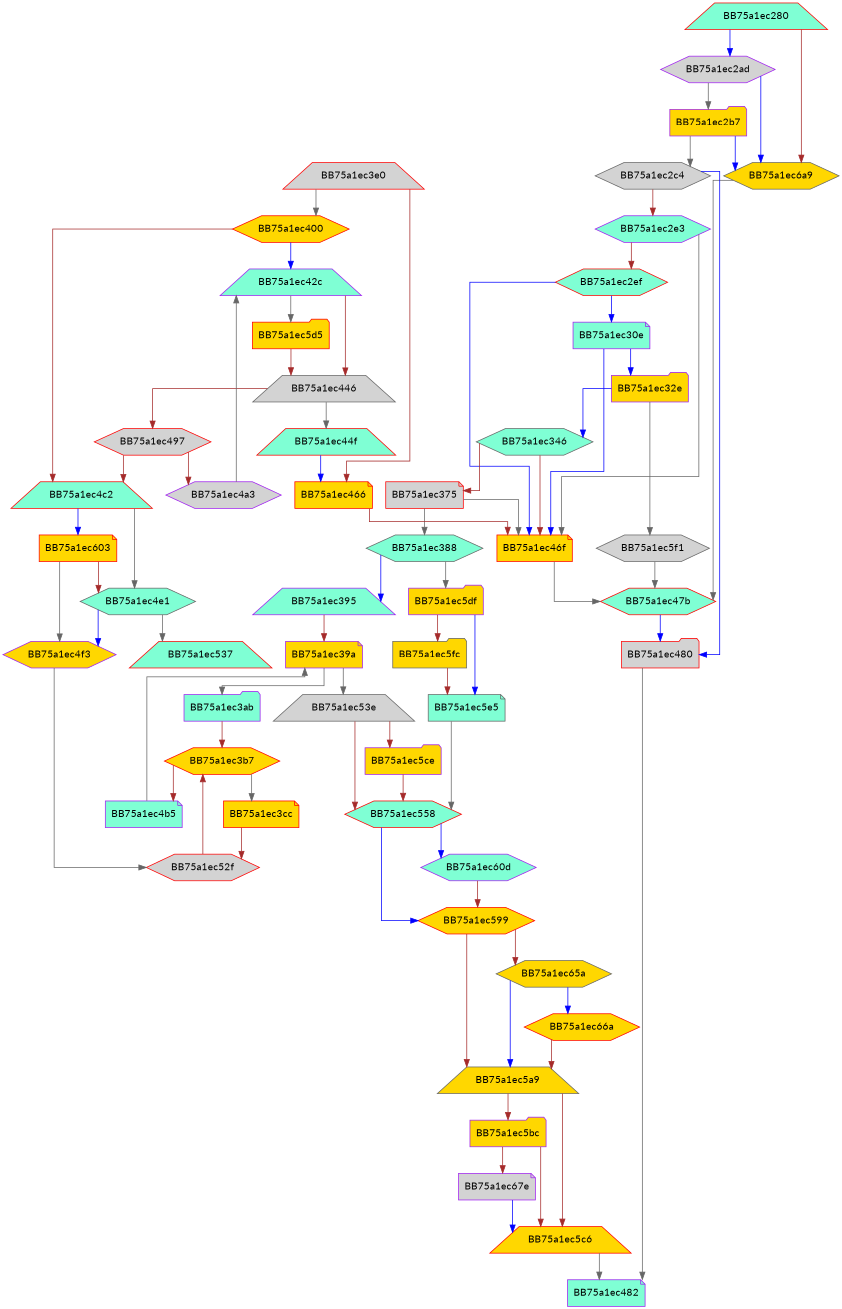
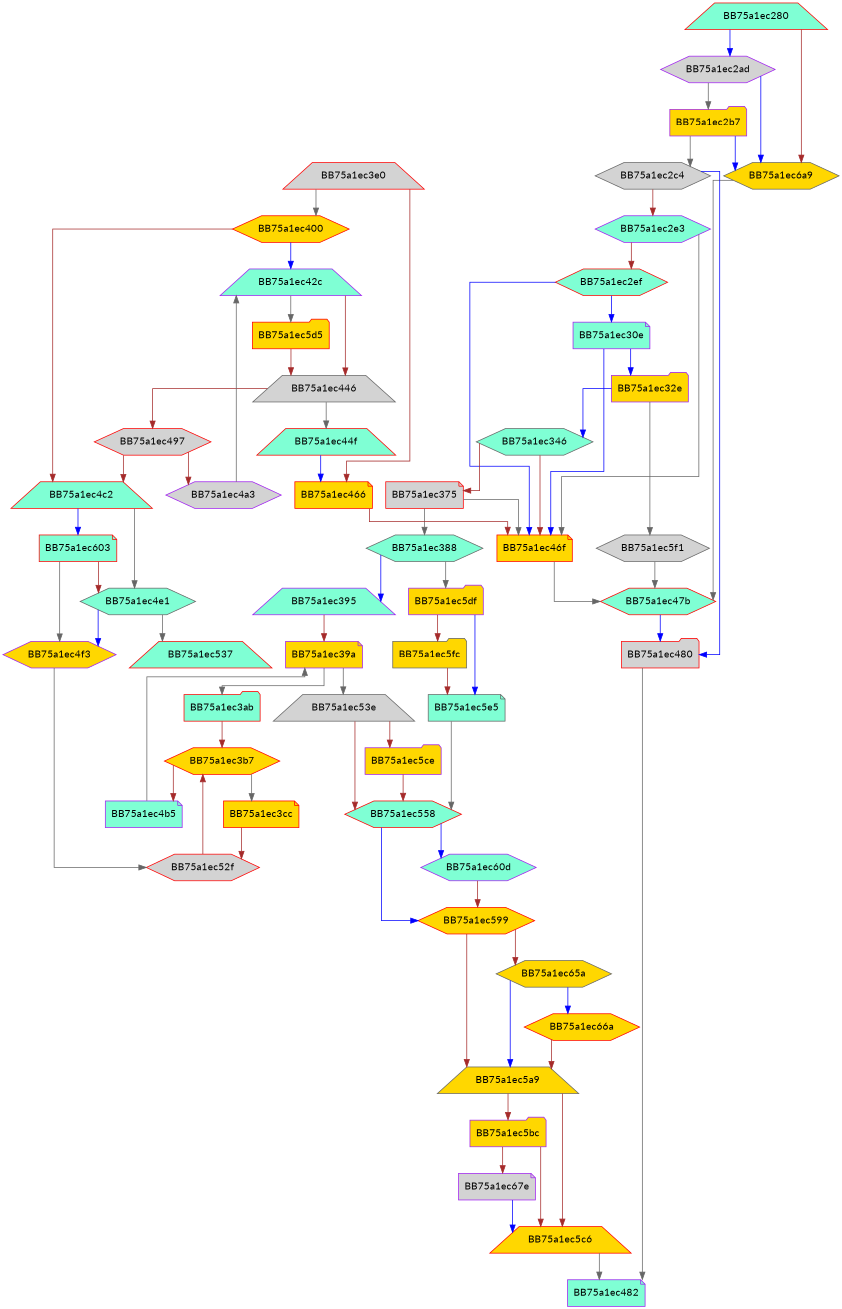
node "BB75a1ec603": fillcolor gold -> aquamarine
node "BB75a1ec3ab": color purple -> red
